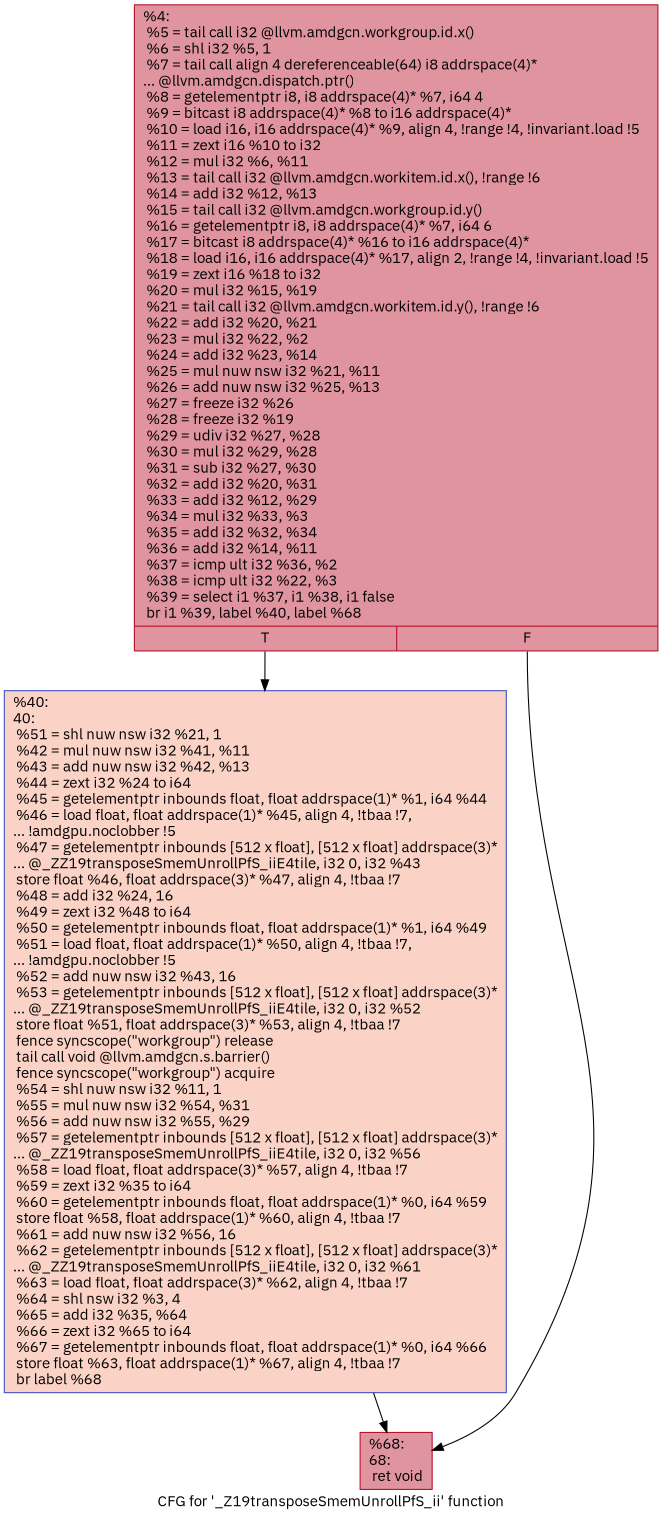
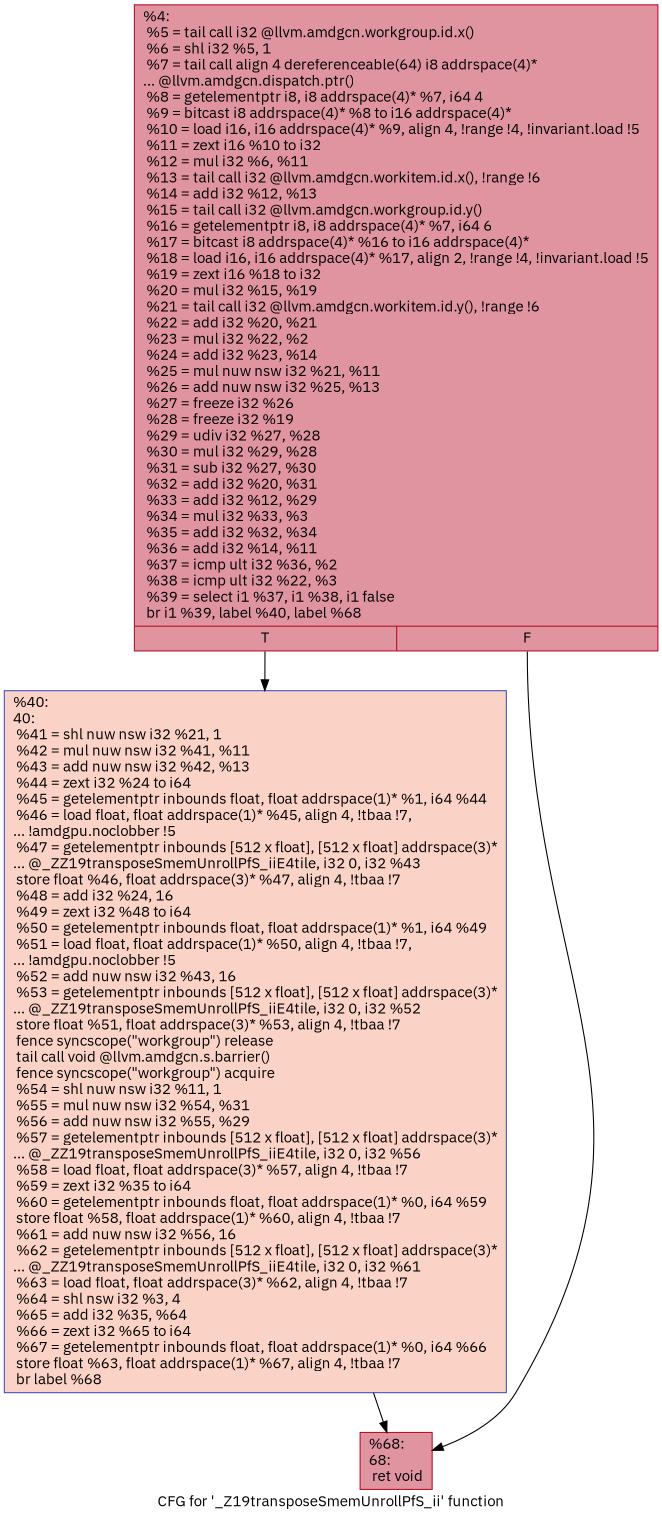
node "%40:": text "%51 = shl nuw nsw i32 %21, 1" -> "%41 = shl nuw nsw i32 %21, 1"
